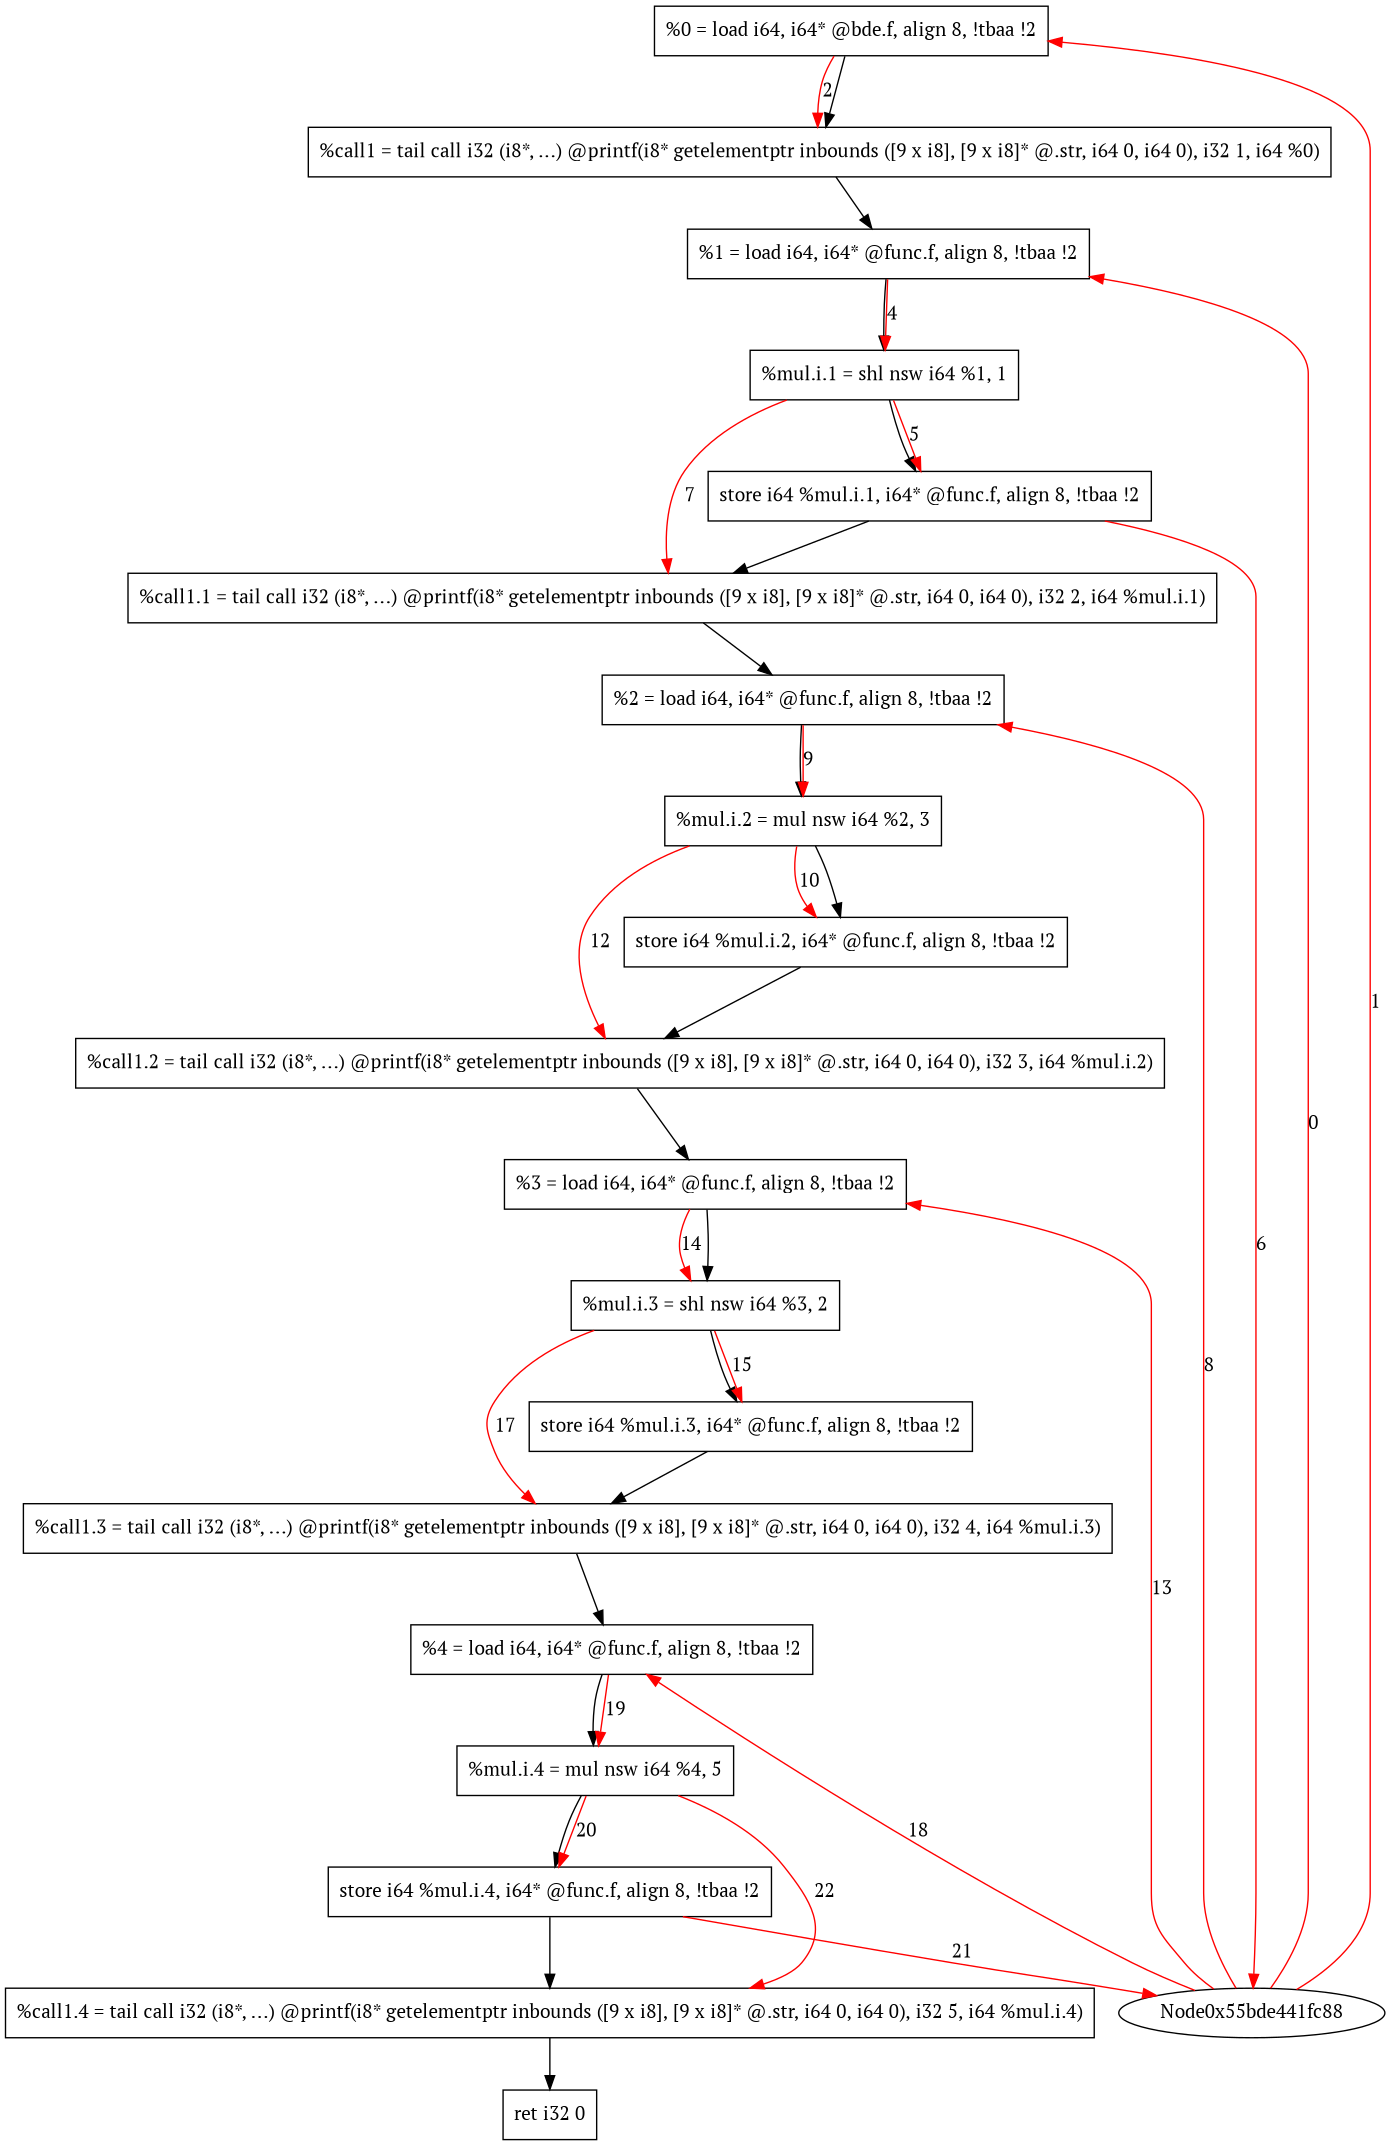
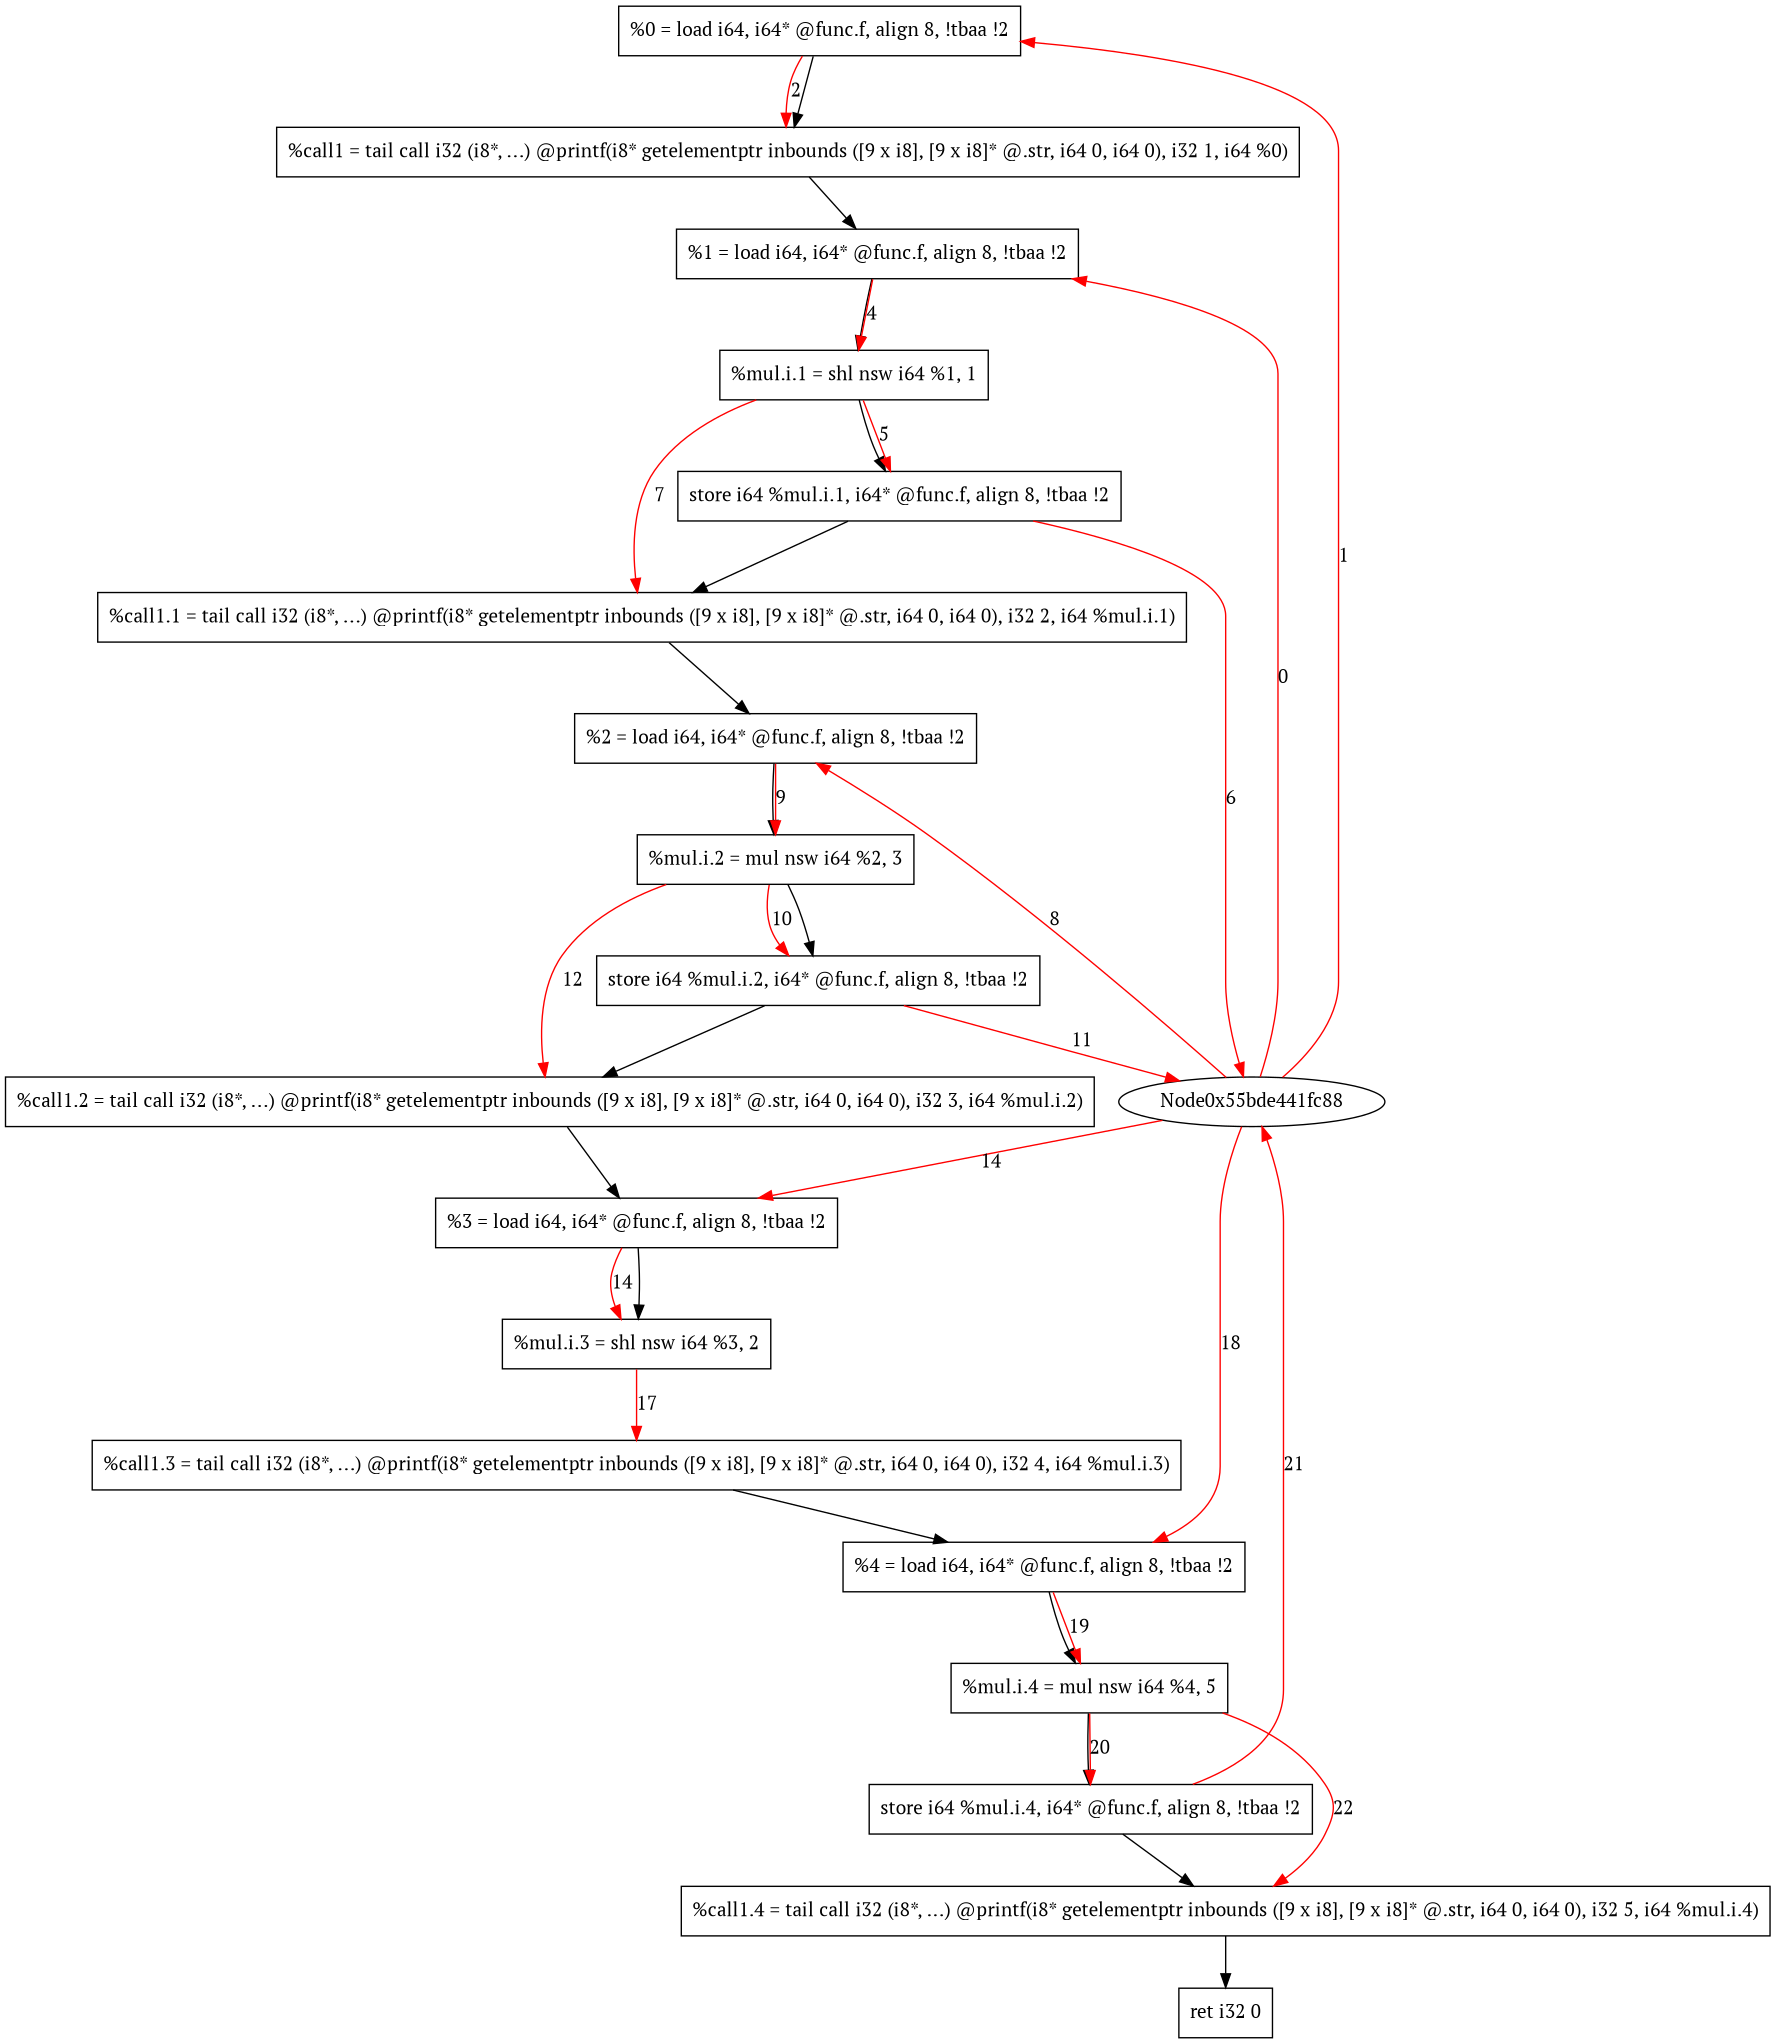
node "%0 = load i64, i64* @bde.f, align 8, !tbaa !2": label "%0 = load i64, i64* @bde.f, align 8, !tbaa !2" -> "%0 = load i64, i64* @func.f, align 8, !tbaa !2"
edge "store i64 %mul.i.2, i64* @func.f, align 8, !tbaa !2" -> "Node0x55bde441fc88": added, label "11"
node "store i64 %mul.i.3, i64* @func.f, align 8, !tbaa !2": removed
edge "Node0x55bde441fc88" -> "%3 = load i64, i64* @func.f, align 8, !tbaa !2": label "13" -> "14"
